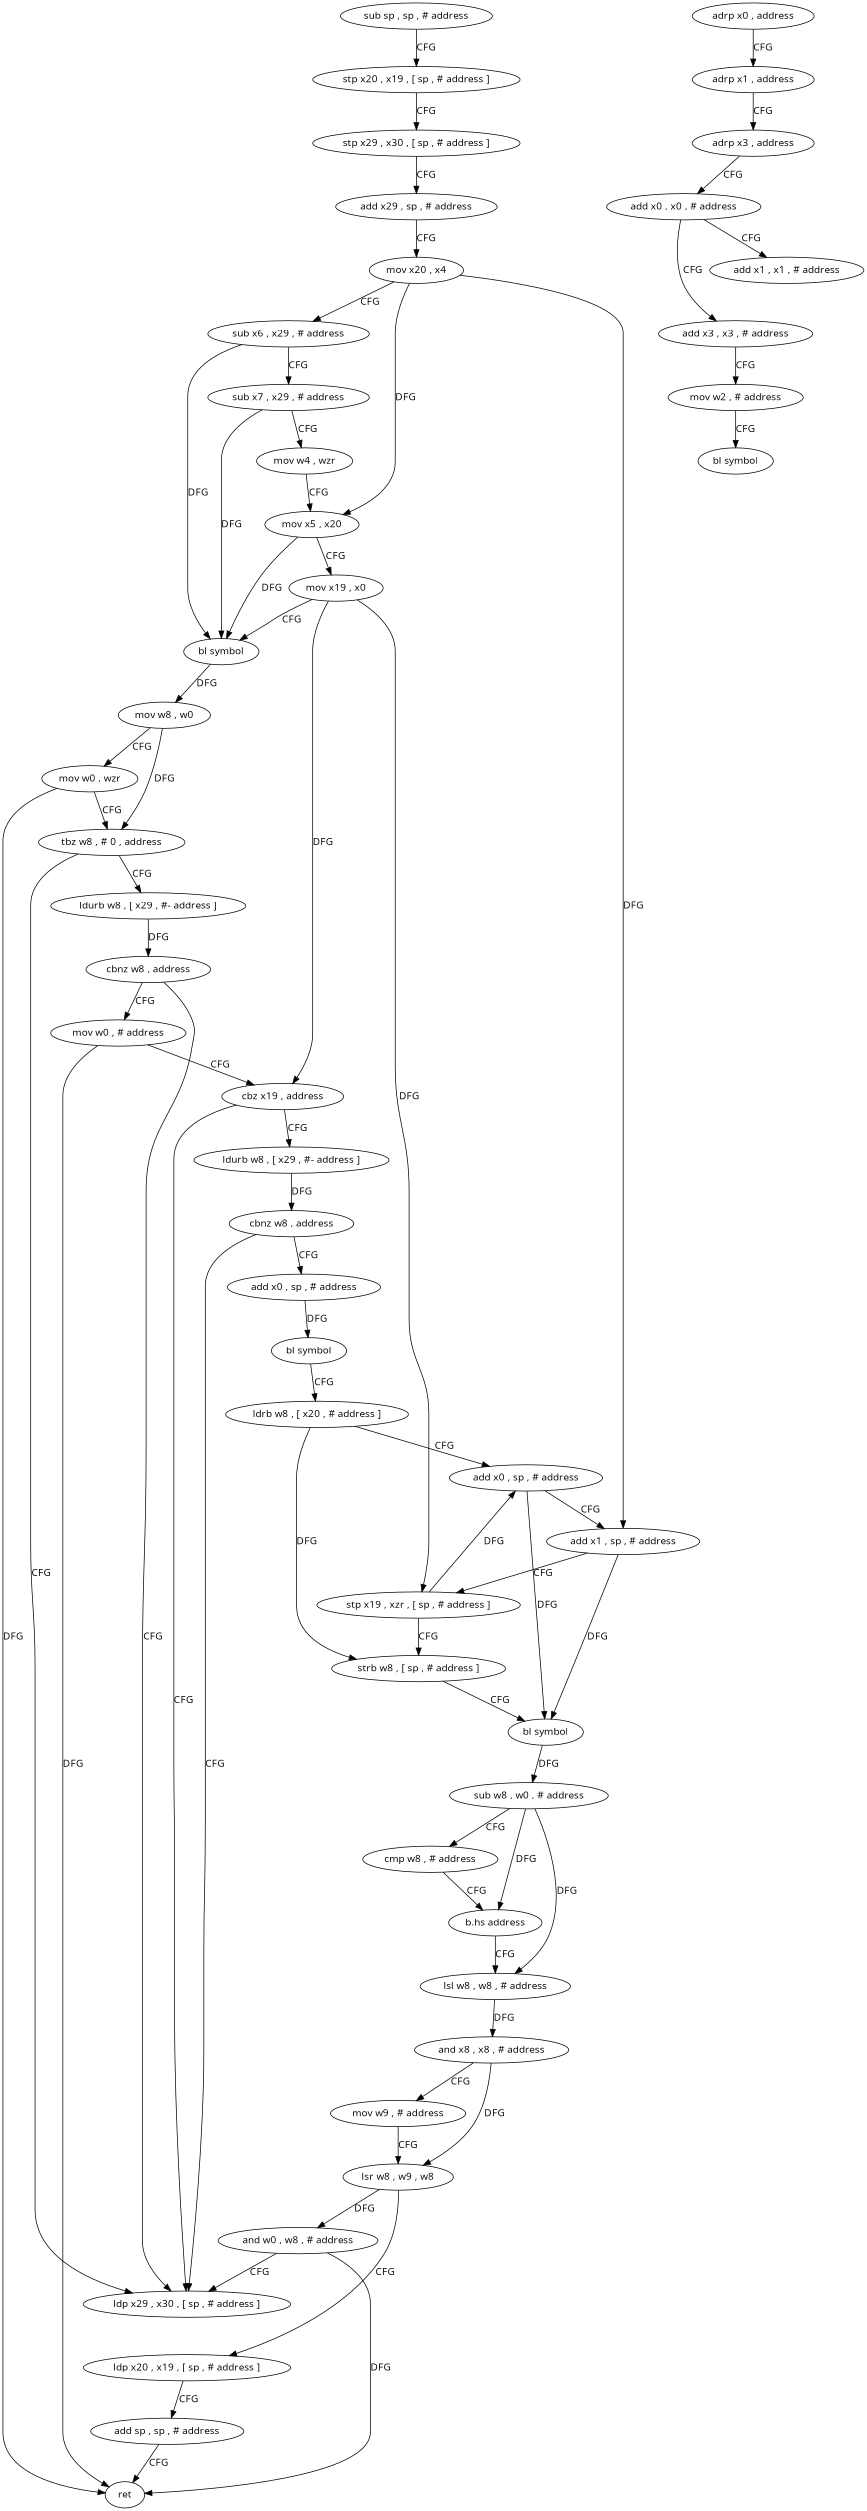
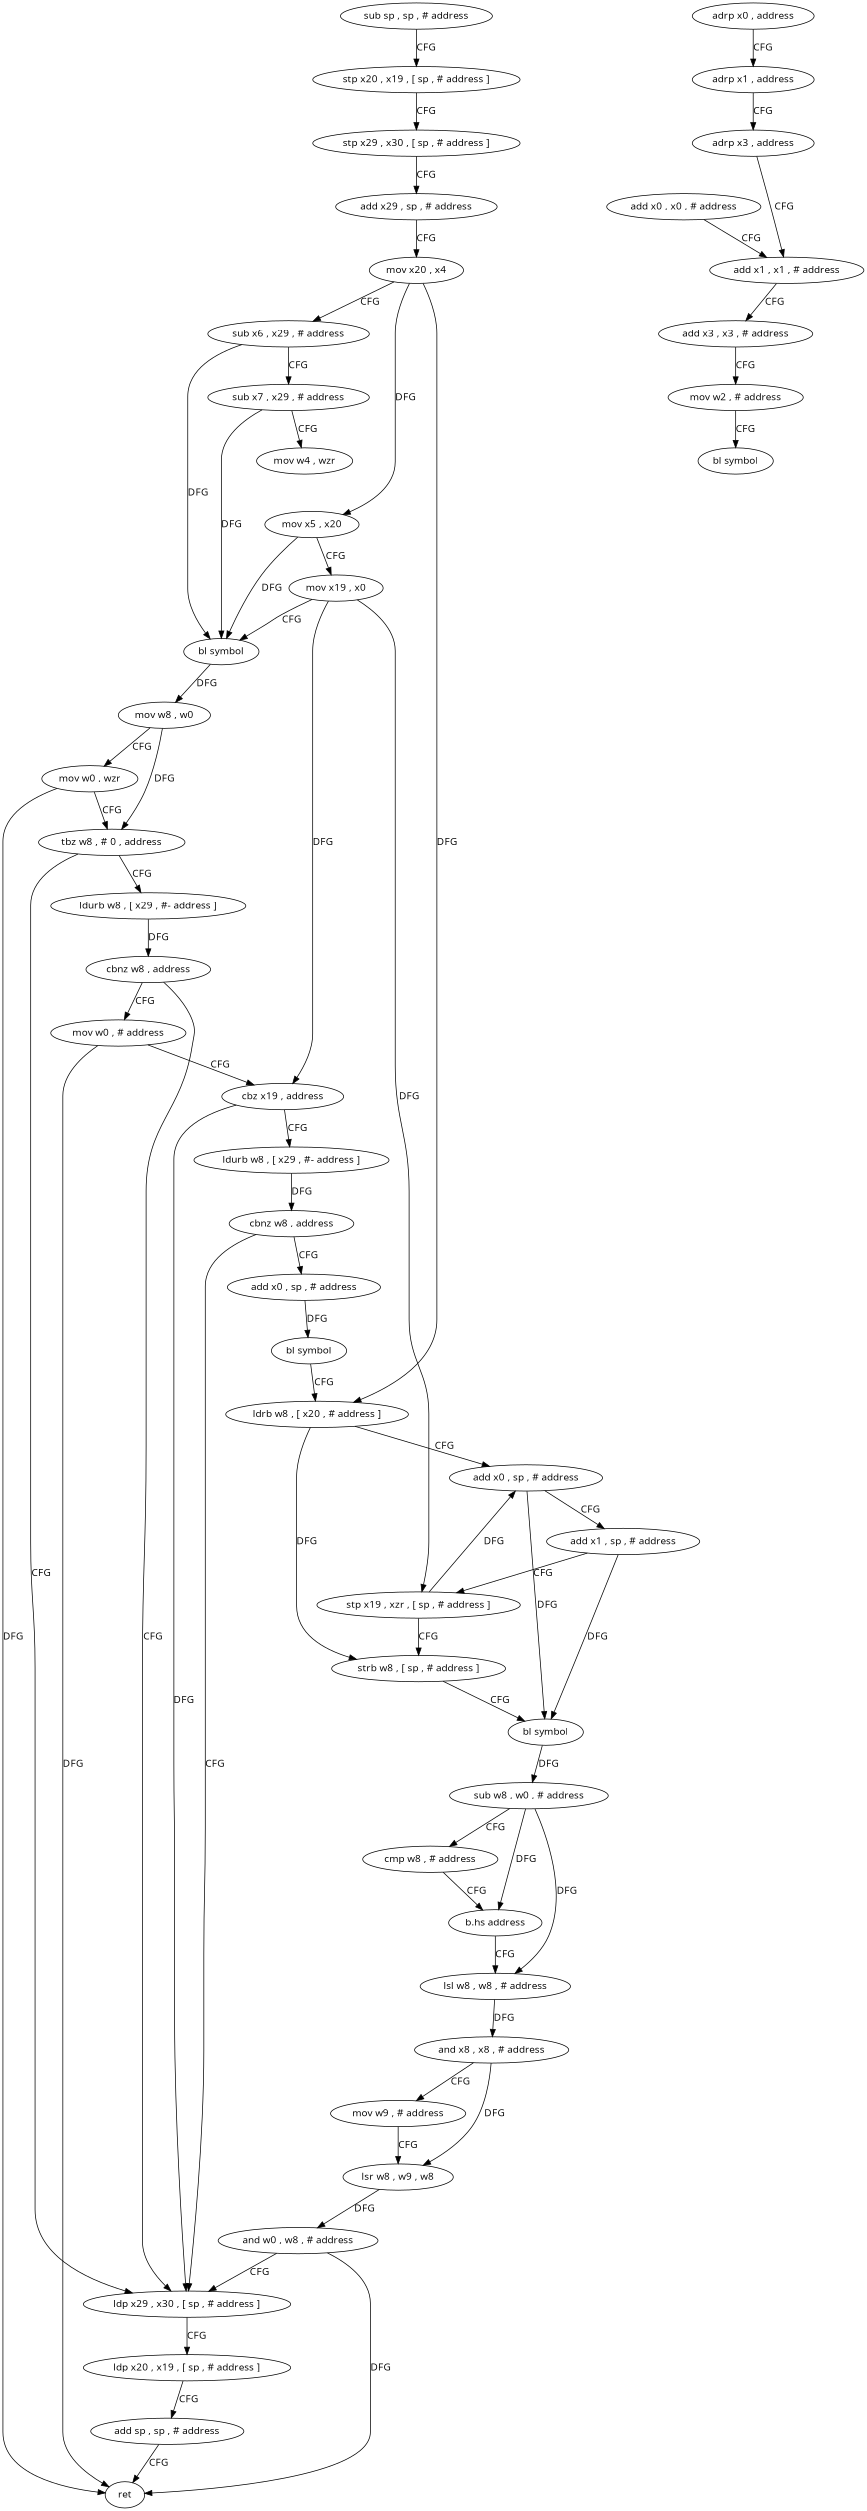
edge "adrp x3 , address" -> "add x0 , x0 , # address": now "adrp x3 , address" -> "add x1 , x1 , # address"
edge "add x0 , x0 , # address" -> "add x3 , x3 , # address": now "add x1 , x1 , # address" -> "add x3 , x3 , # address"
edge "mov w4 , wzr" -> "mov x5 , x20": removed, label "CFG"
edge "mov x20 , x4" -> "add x1 , sp , # address": now "mov x20 , x4" -> "ldrb w8 , [ x20 , # address ]"
edge "cbz x19 , address" -> "ldp x29 , x30 , [ sp , # address ]": label "CFG" -> "DFG"
edge "lsr w8 , w9 , w8" -> "ldp x20 , x19 , [ sp , # address ]": now "ldp x29 , x30 , [ sp , # address ]" -> "ldp x20 , x19 , [ sp , # address ]"
